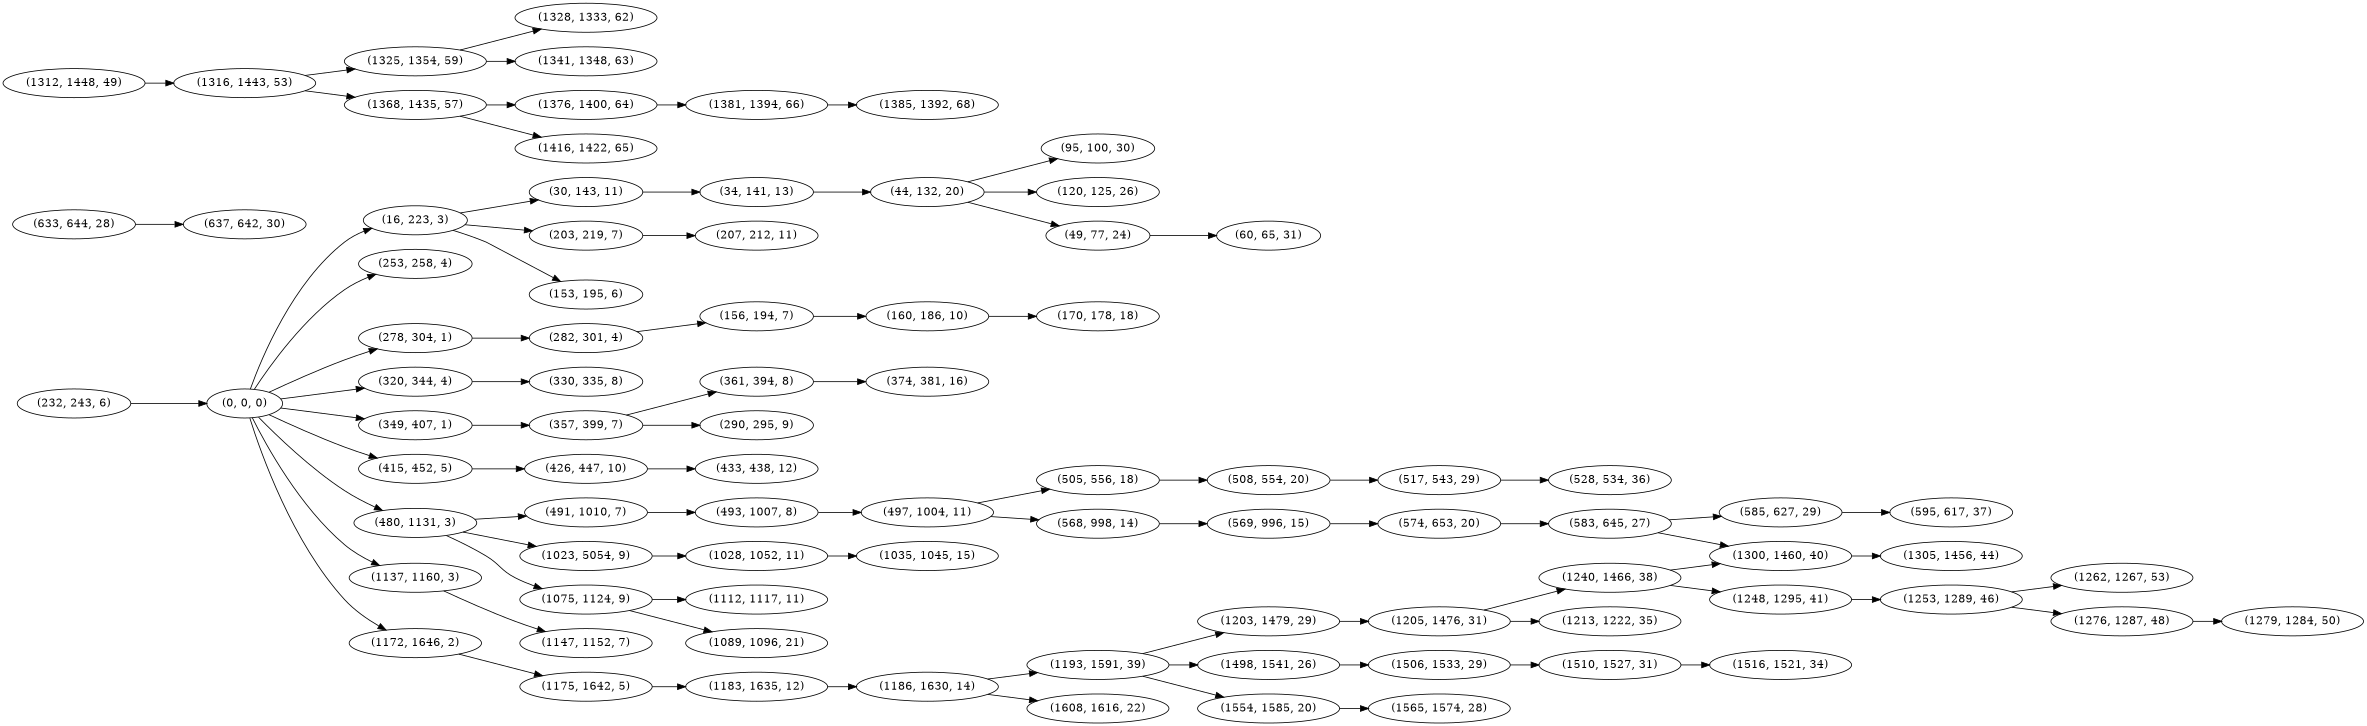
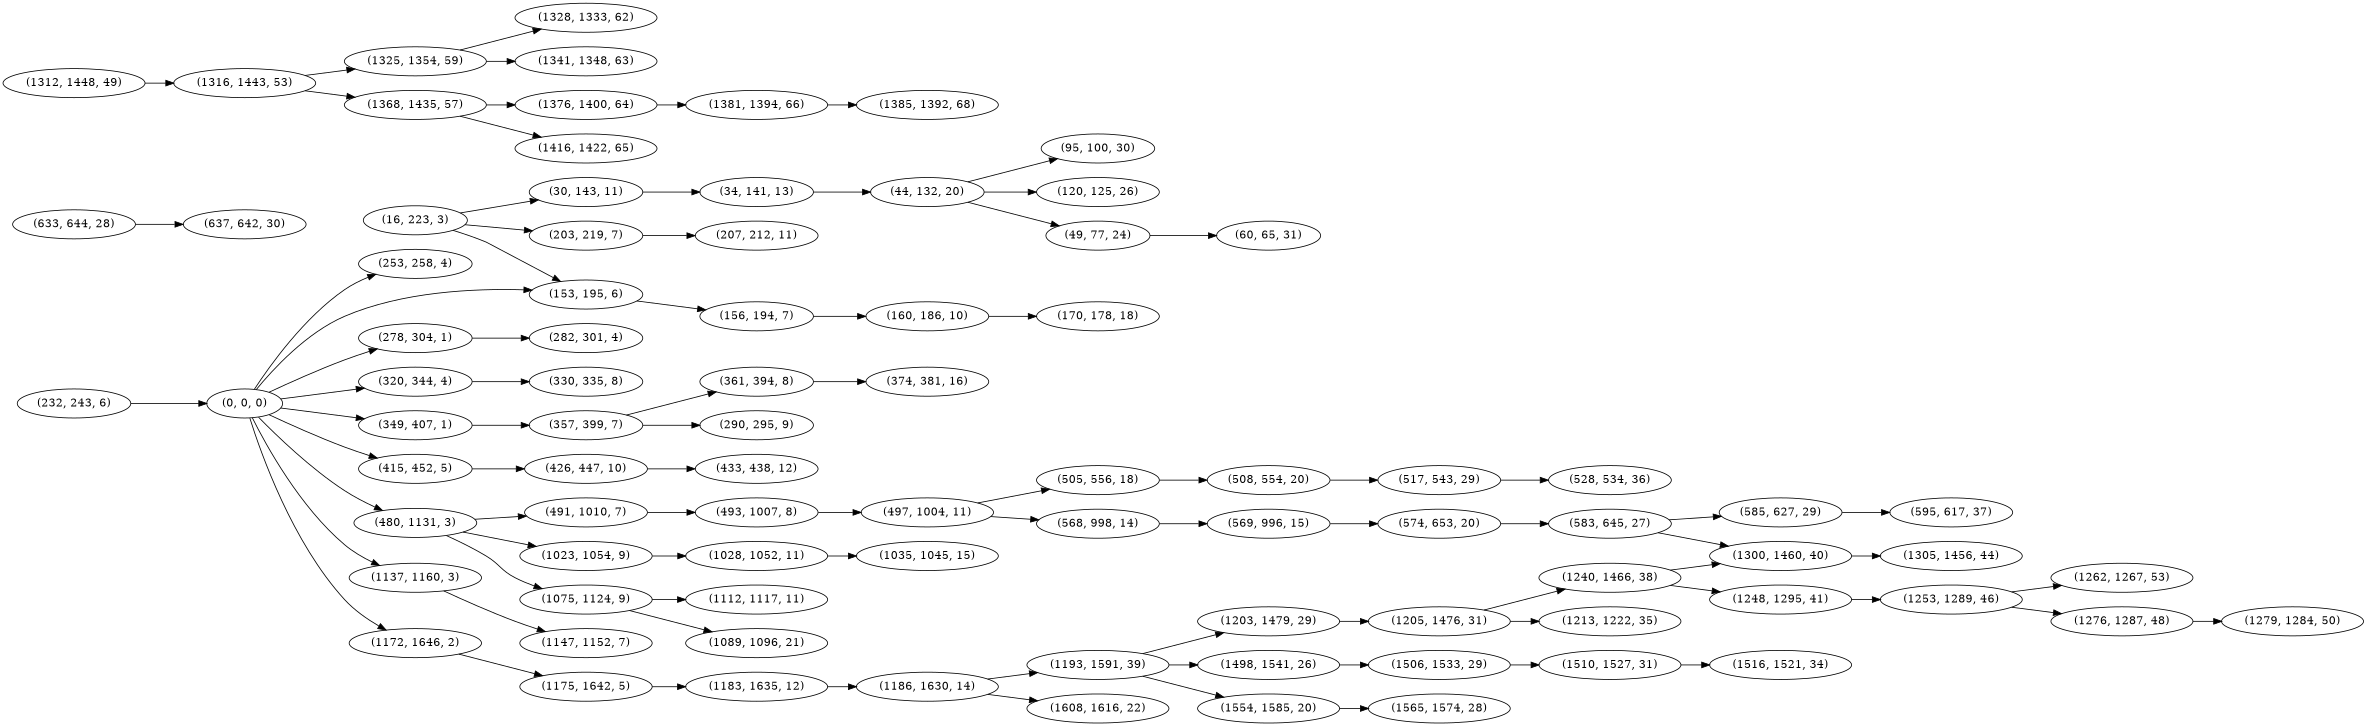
edge "(0, 0, 0)" -> "(16, 223, 3)": now "(0, 0, 0)" -> "(153, 195, 6)"
edge "(282, 301, 4)" -> "(156, 194, 7)": now "(153, 195, 6)" -> "(156, 194, 7)"
node "(1023, 5054, 9)": label "(1023, 5054, 9)" -> "(1023, 1054, 9)"
